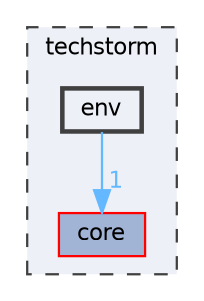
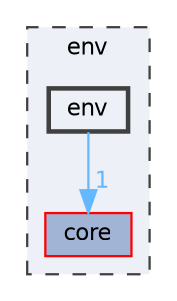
cluster "techstorm": label "techstorm" -> "env"
